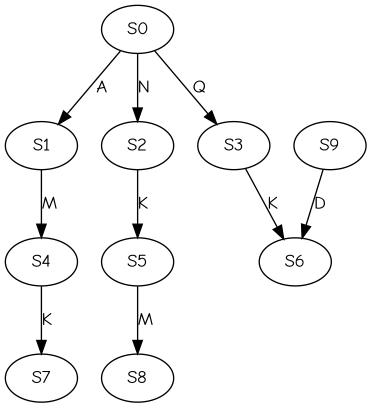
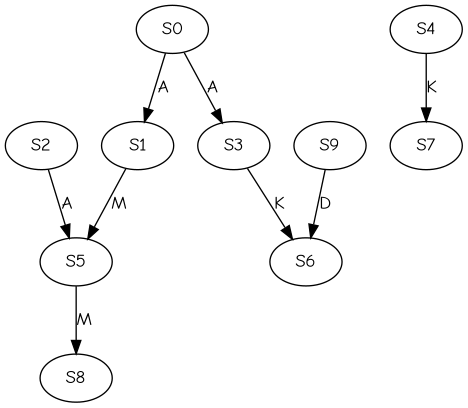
edge "S0" -> "S2": removed, label "N"
edge "S0" -> "S3": label "Q" -> "A"
edge "S1" -> "S4": now "S1" -> "S5"
edge "S2" -> "S5": label "K" -> "A"
